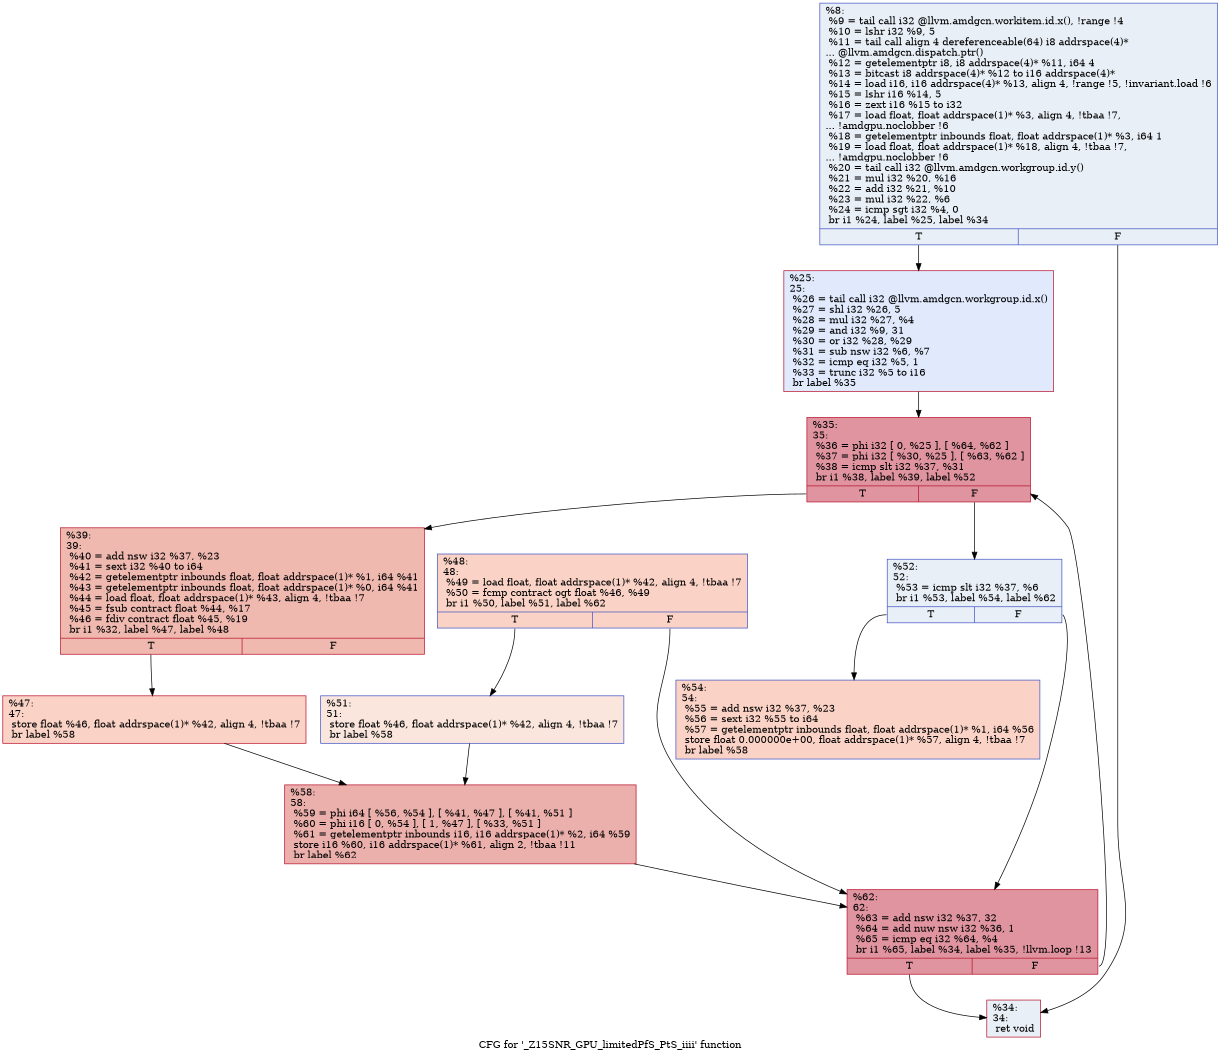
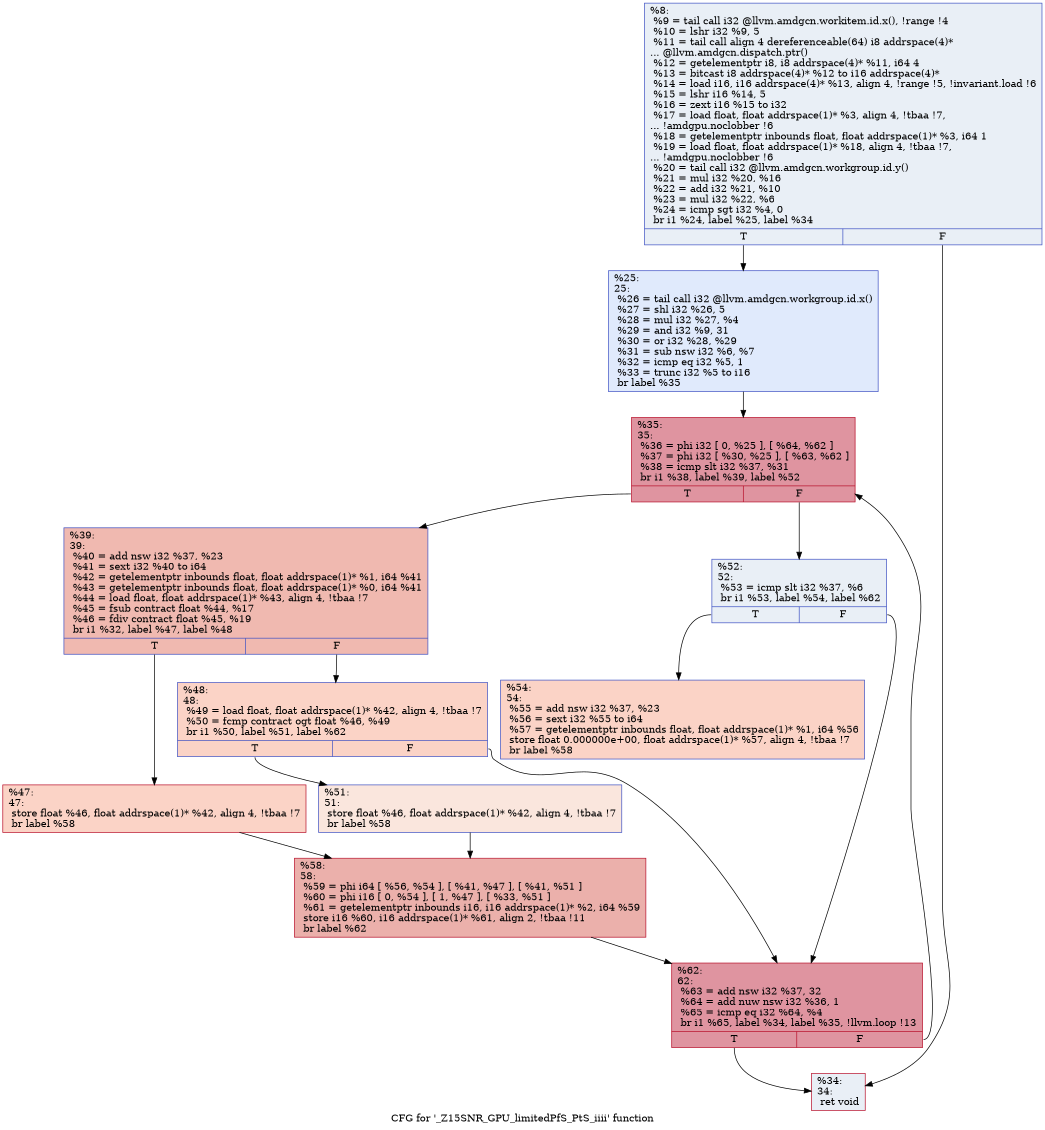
node "%25:": color #b70d28ff -> #3d50c3ff
node "%39:": color #b70d28ff -> #3d50c3ff
edge "%39:" -> "%48:": added
